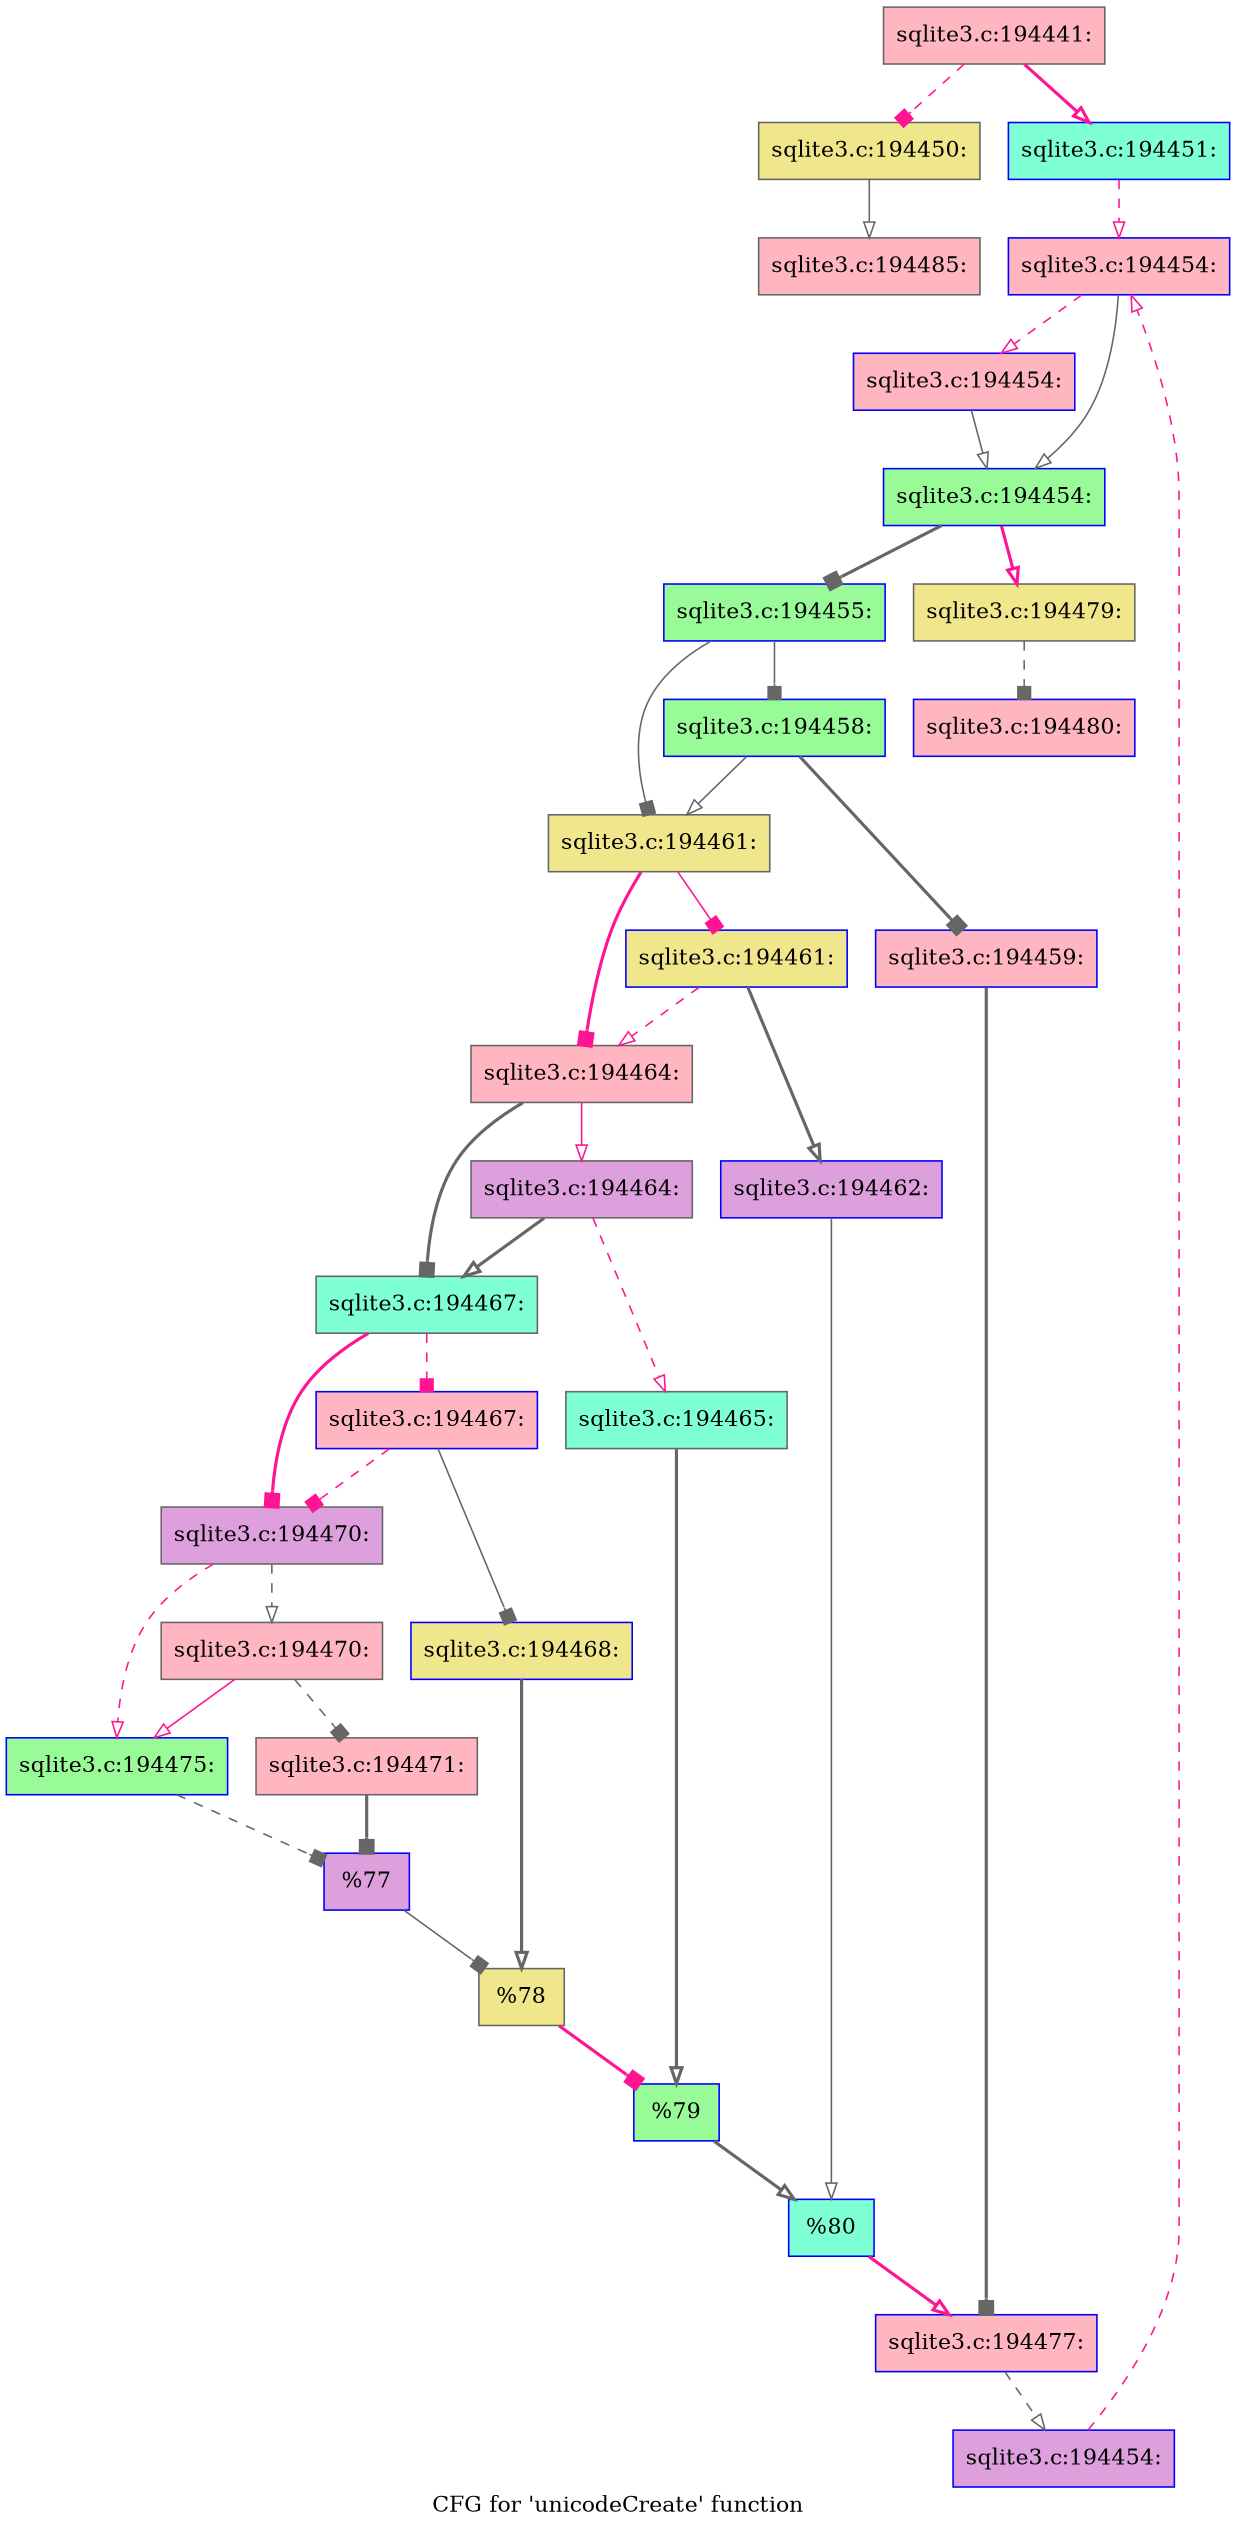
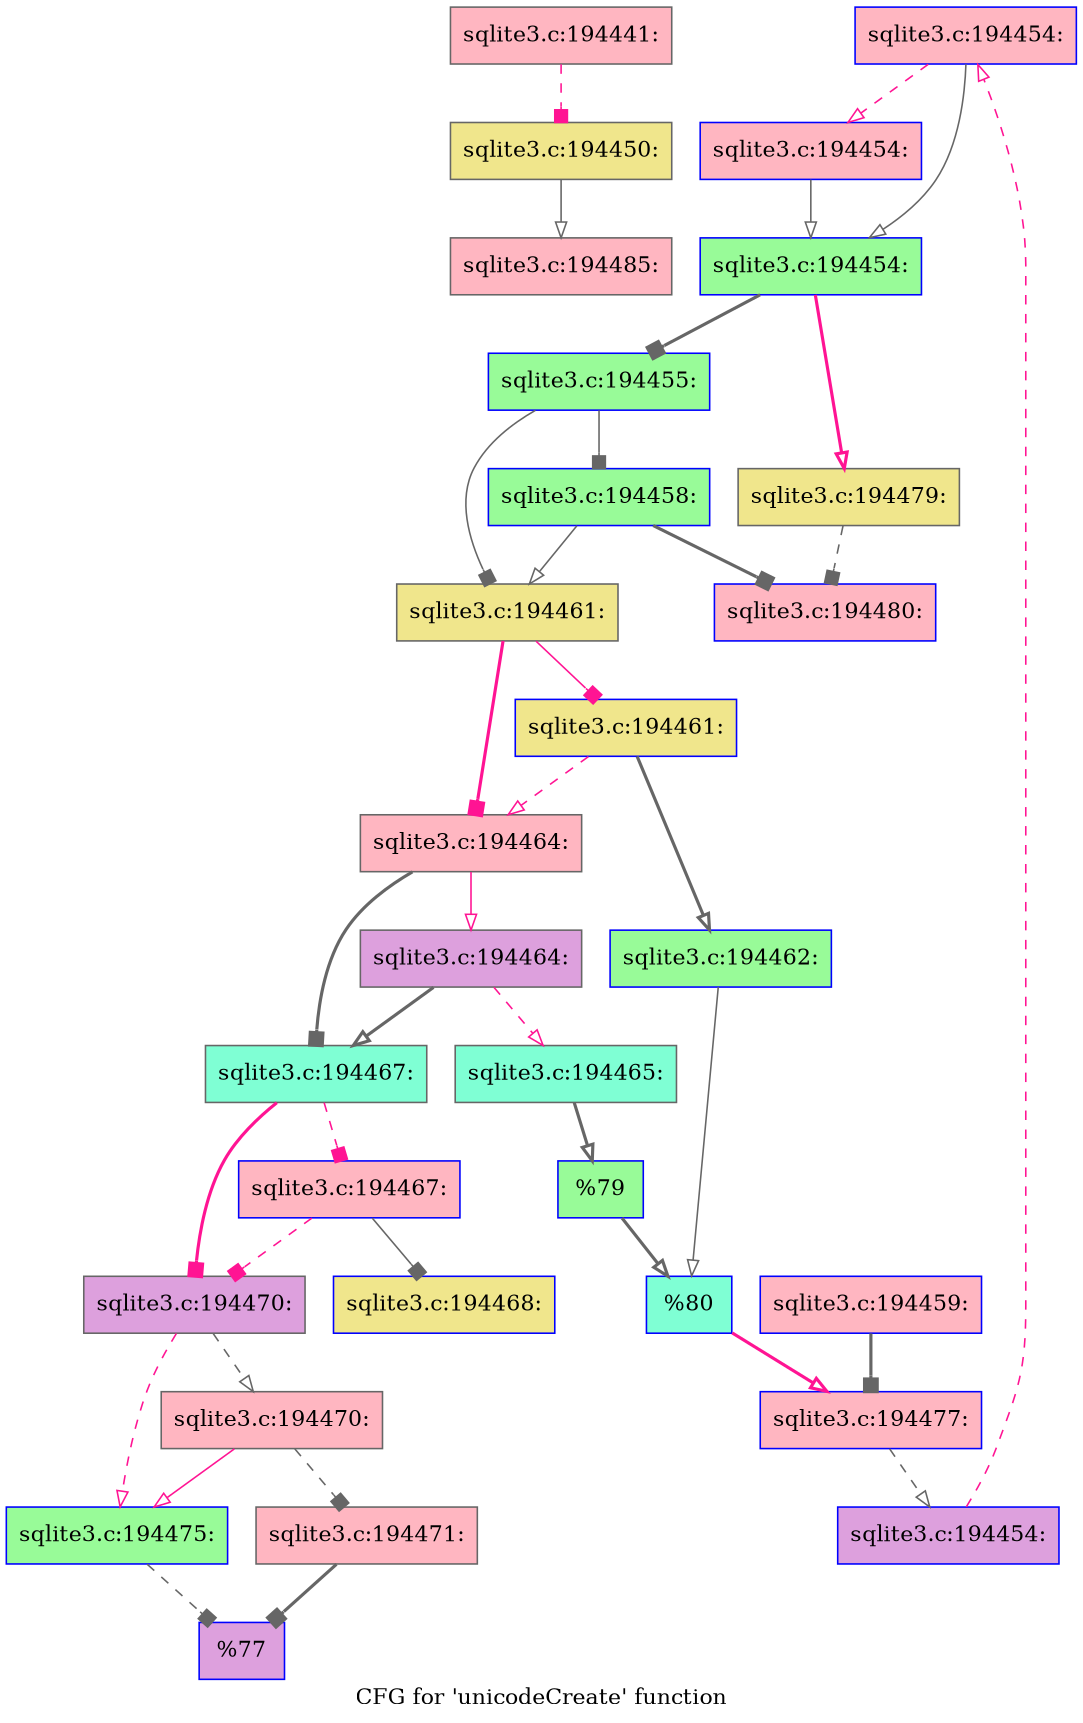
node "sqlite3.c:194451:": removed
edge "sqlite3.c:194458:" -> "sqlite3.c:194459:": now "sqlite3.c:194458:" -> "sqlite3.c:194480:"
node "sqlite3.c:194462:": fillcolor plum -> palegreen
node "%78": removed
